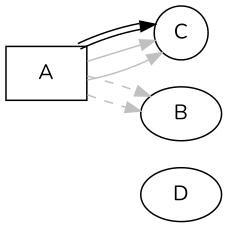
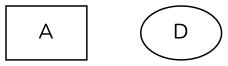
node "C": removed
node "B": removed
